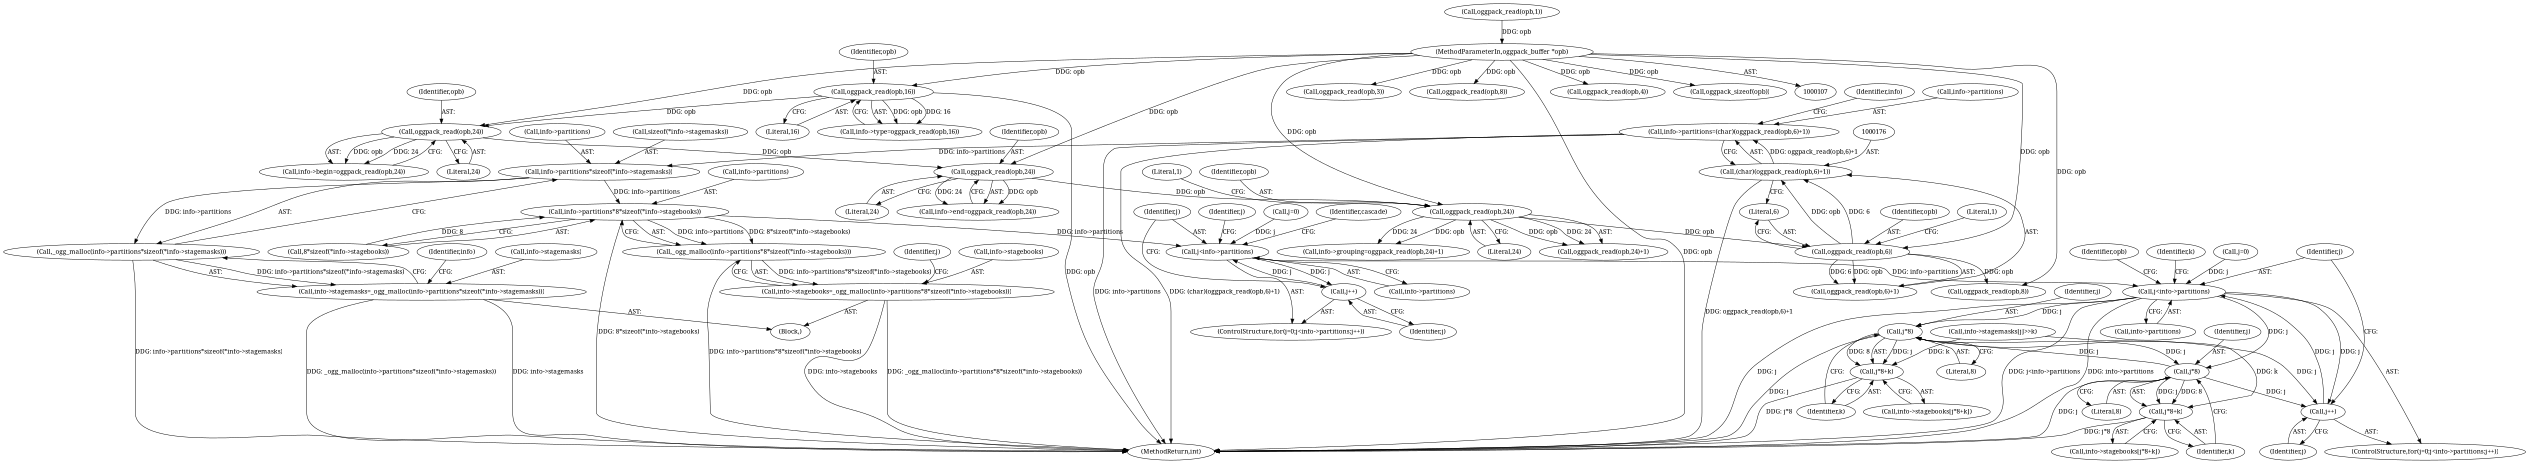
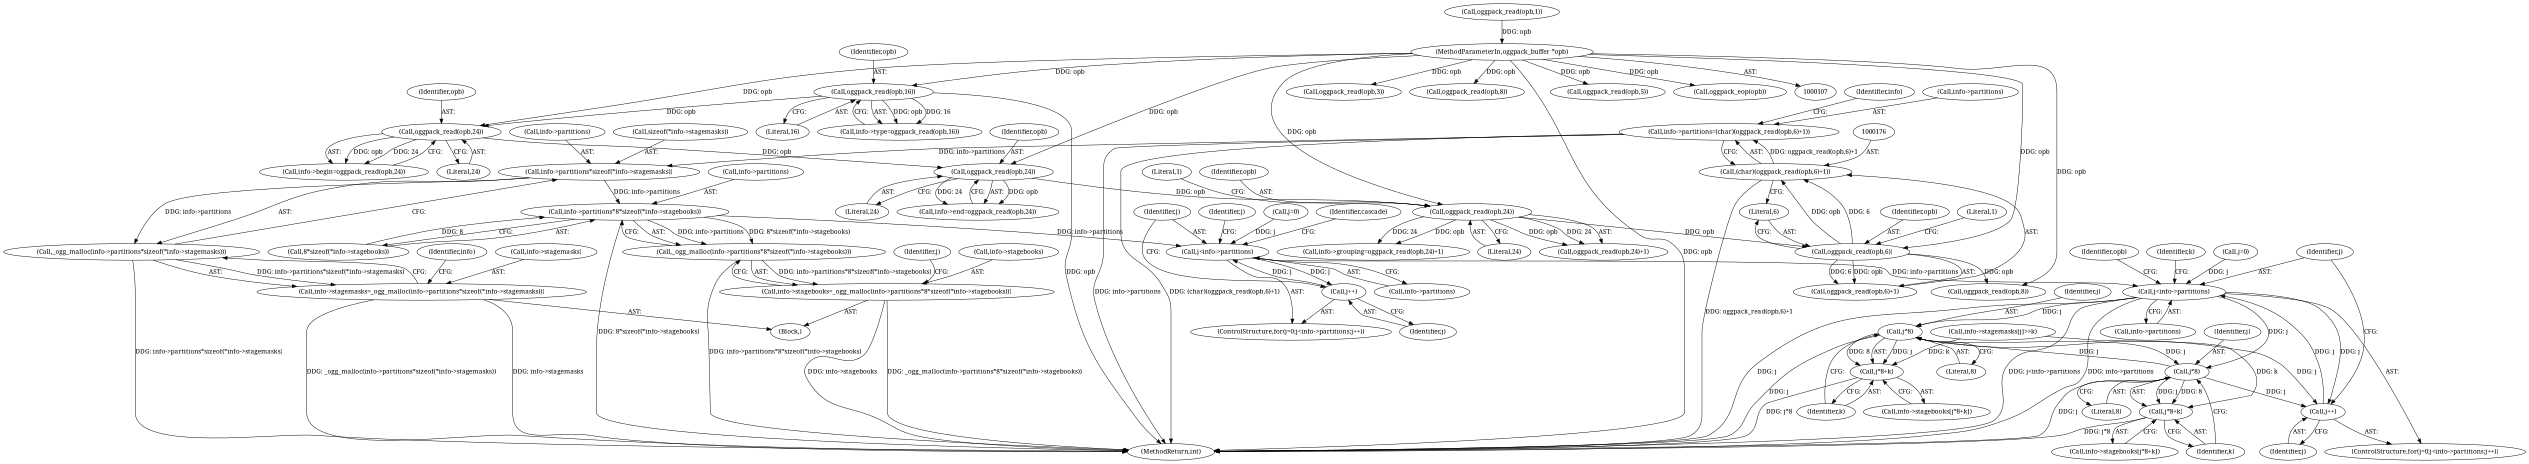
node "(Call,oggpack_read(opb,4))": label "(Call,oggpack_read(opb,4))" -> "(Call,oggpack_read(opb,5))"
node "(Call,oggpack_sizeof(opb))": label "(Call,oggpack_sizeof(opb))" -> "(Call,oggpack_eop(opb))"
